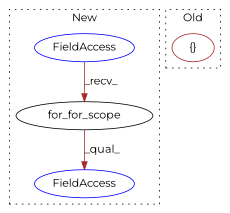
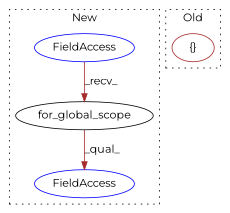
node "for_for_scope": label "for_for_scope" -> "for_global_scope"
